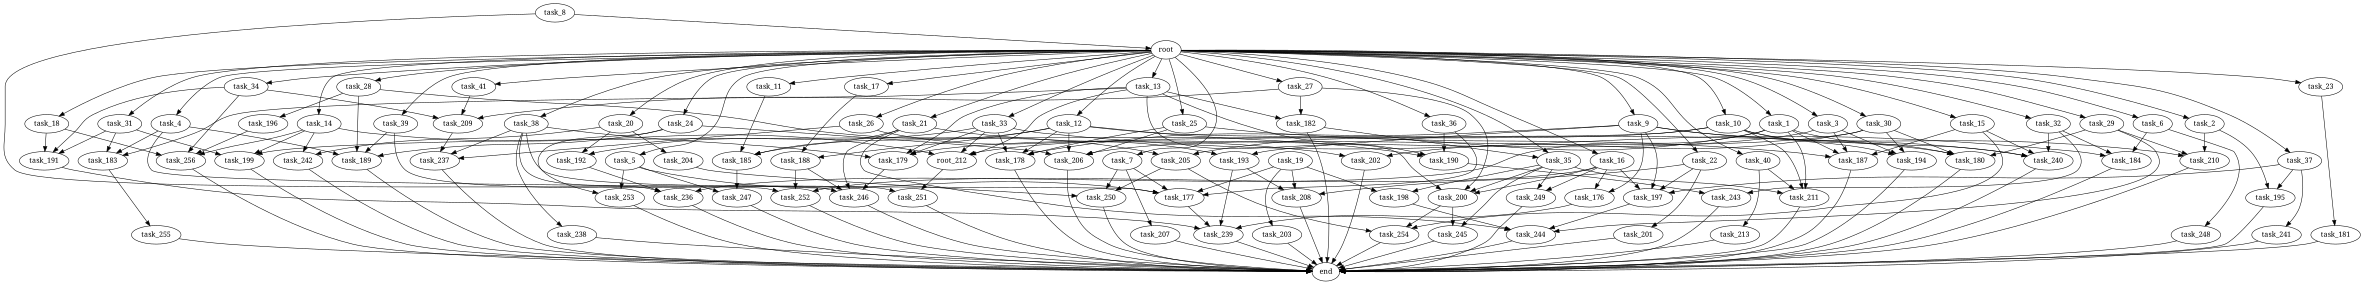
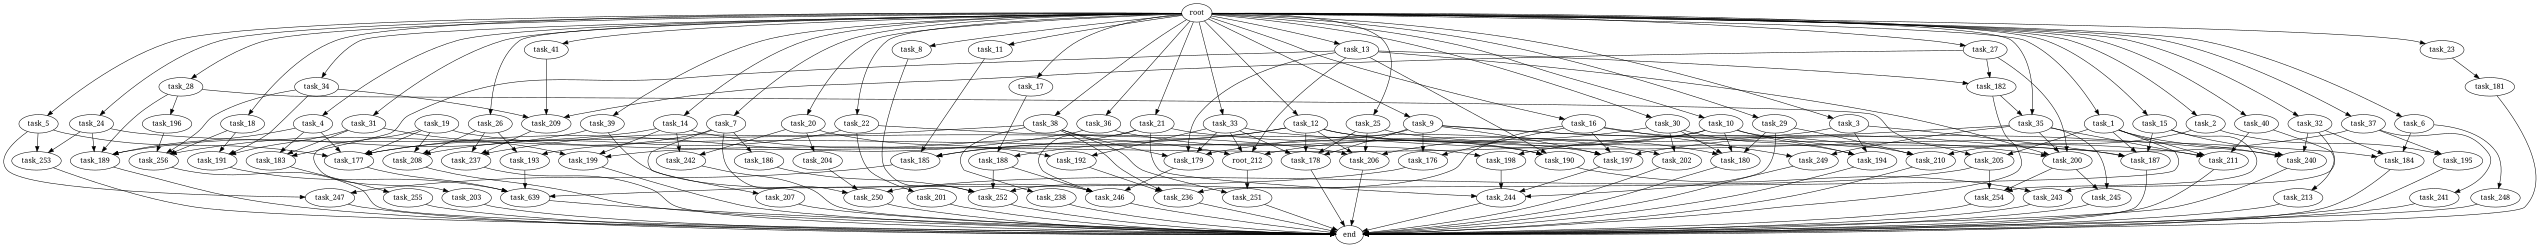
edge "task_8" -> "root": reversed
node "task_186": added
edge "task_193" -> "task_208": now "task_26" -> "task_208"
node "task_239": label "task_239" -> "task_639"
